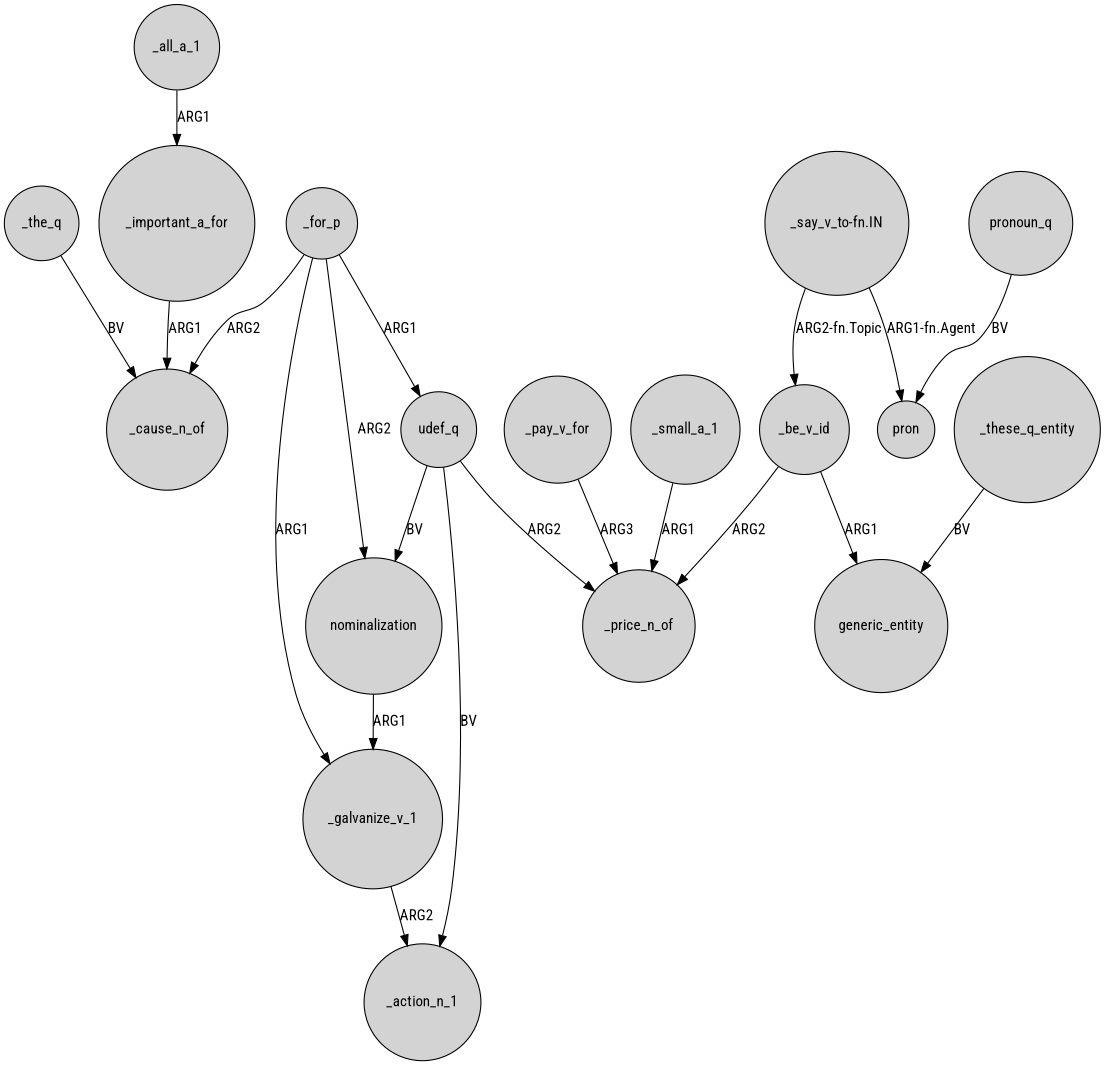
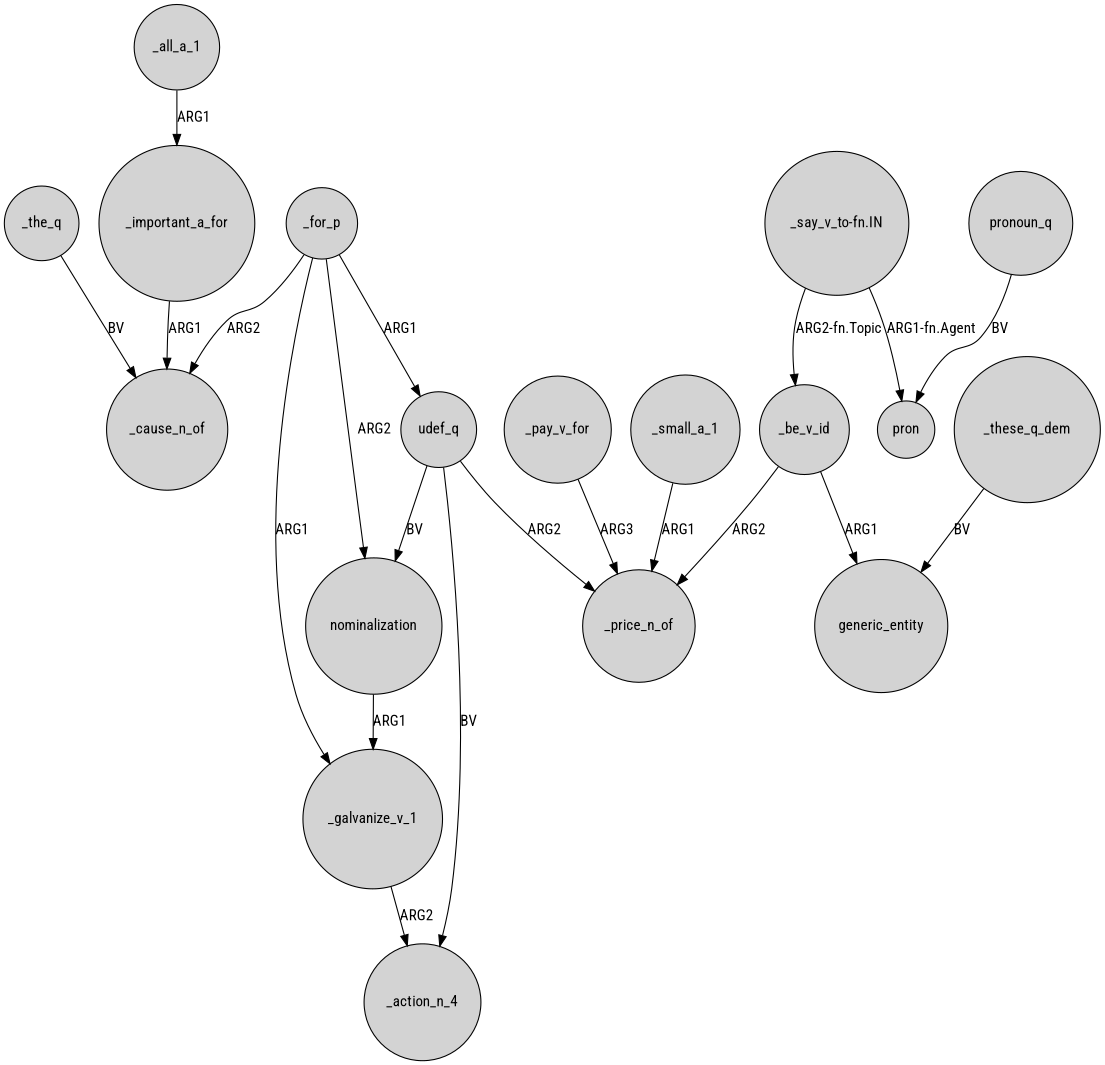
node "_these_q_entity": label "_these_q_entity" -> "_these_q_dem"
node "_action_n_1": label "_action_n_1" -> "_action_n_4"
